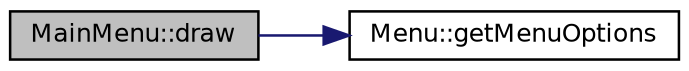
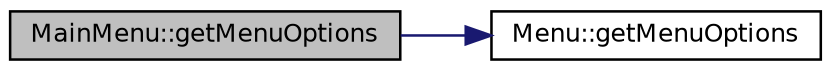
node "MainMenu::draw": label "MainMenu::draw" -> "MainMenu::getMenuOptions"
